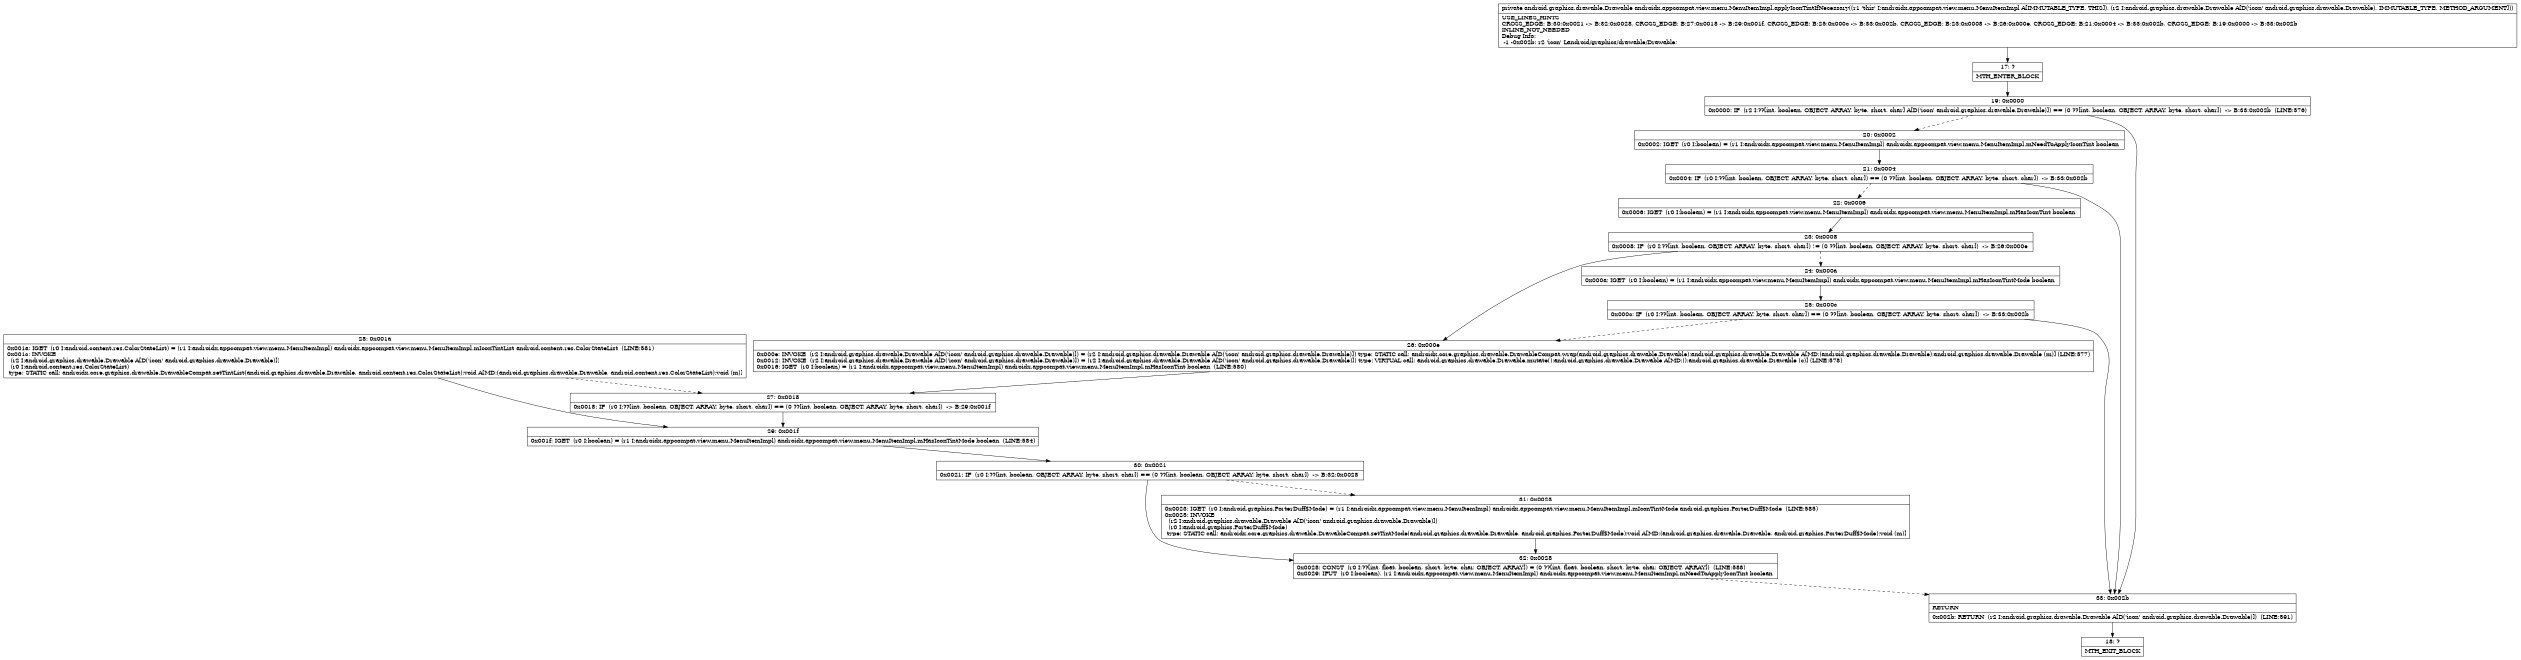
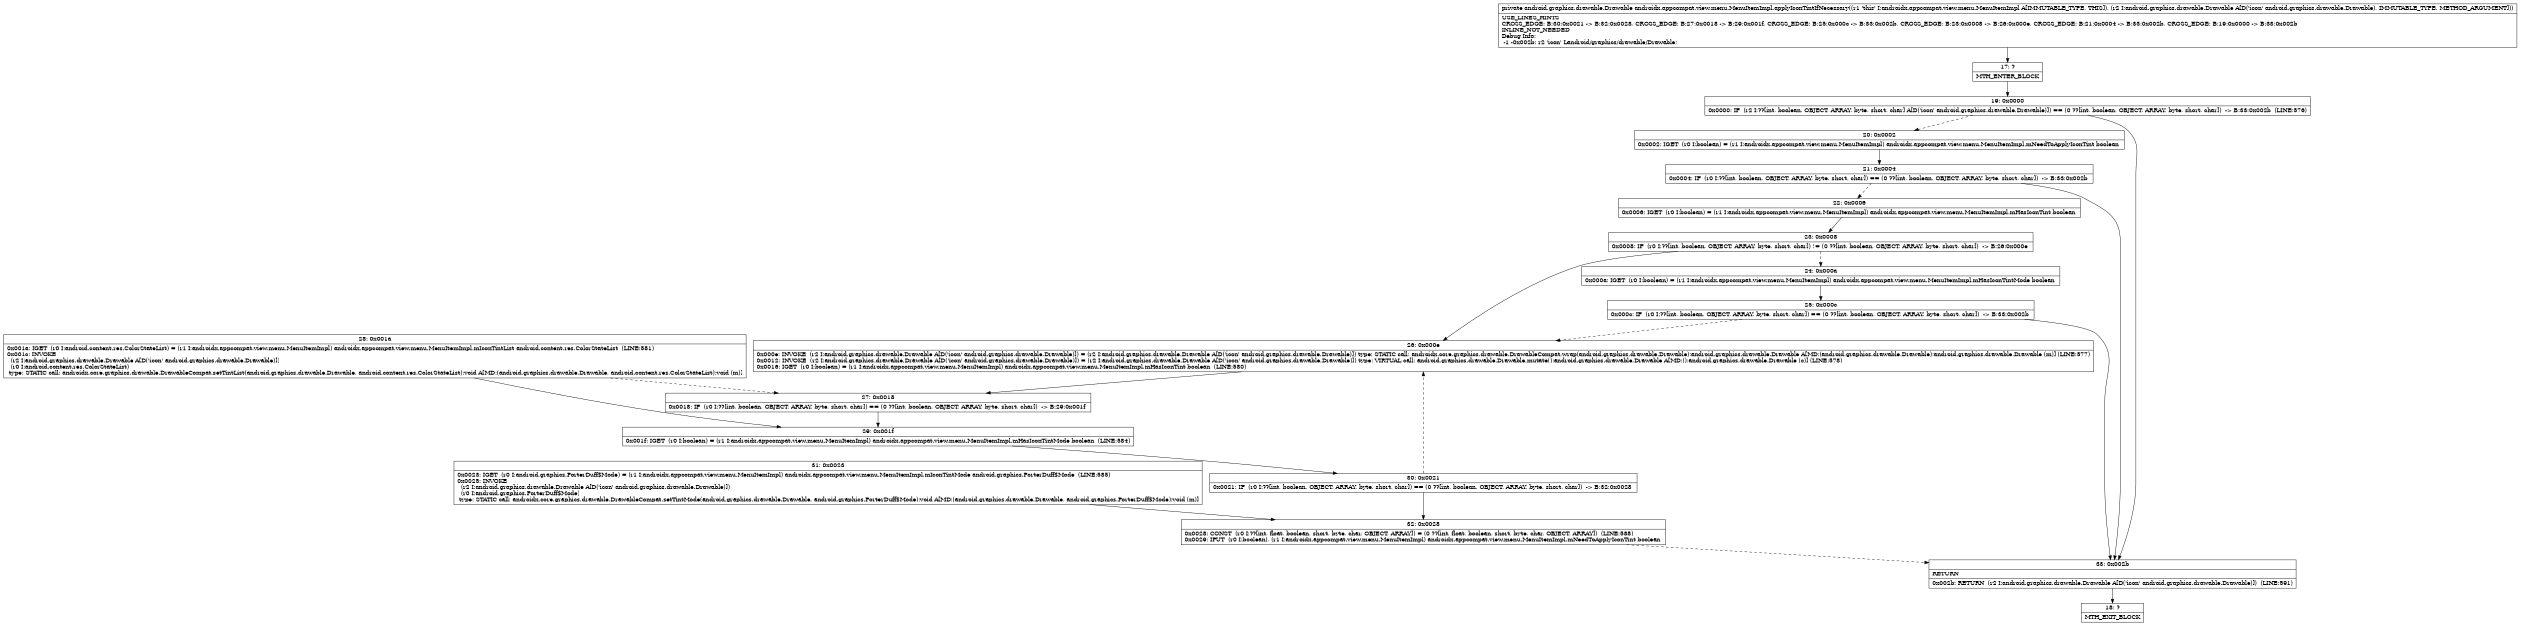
edge "30: 0x0021" -> "31: 0x0023": now "30: 0x0021" -> "26: 0x000e"
